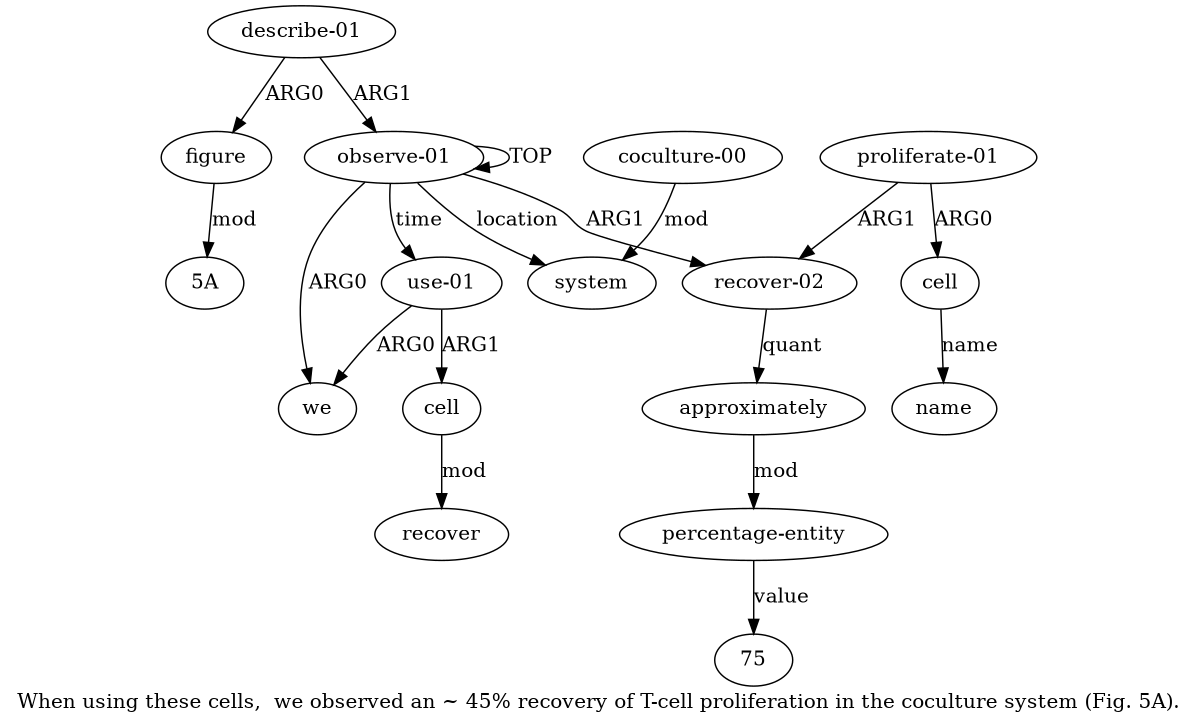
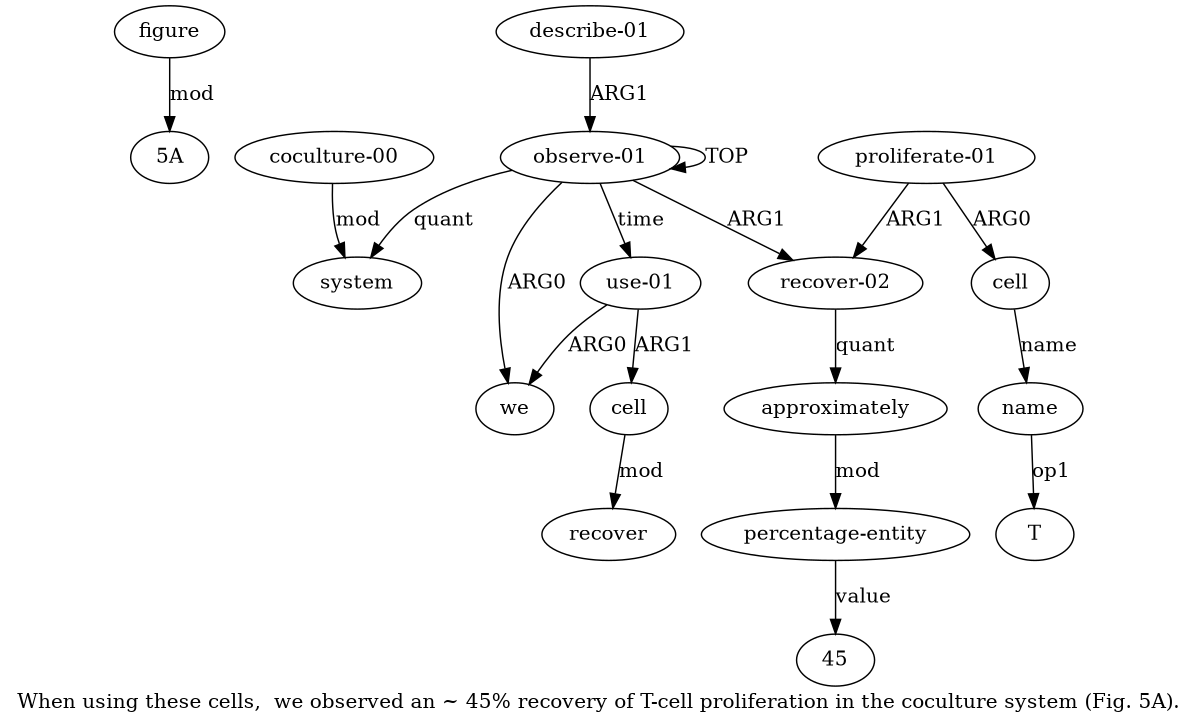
edge "describe-01" -> "figure": removed, label "ARG0"
edge "observe-01" -> "system": label "location" -> "quant"
node "T": added
node "75": label "75" -> "45"
